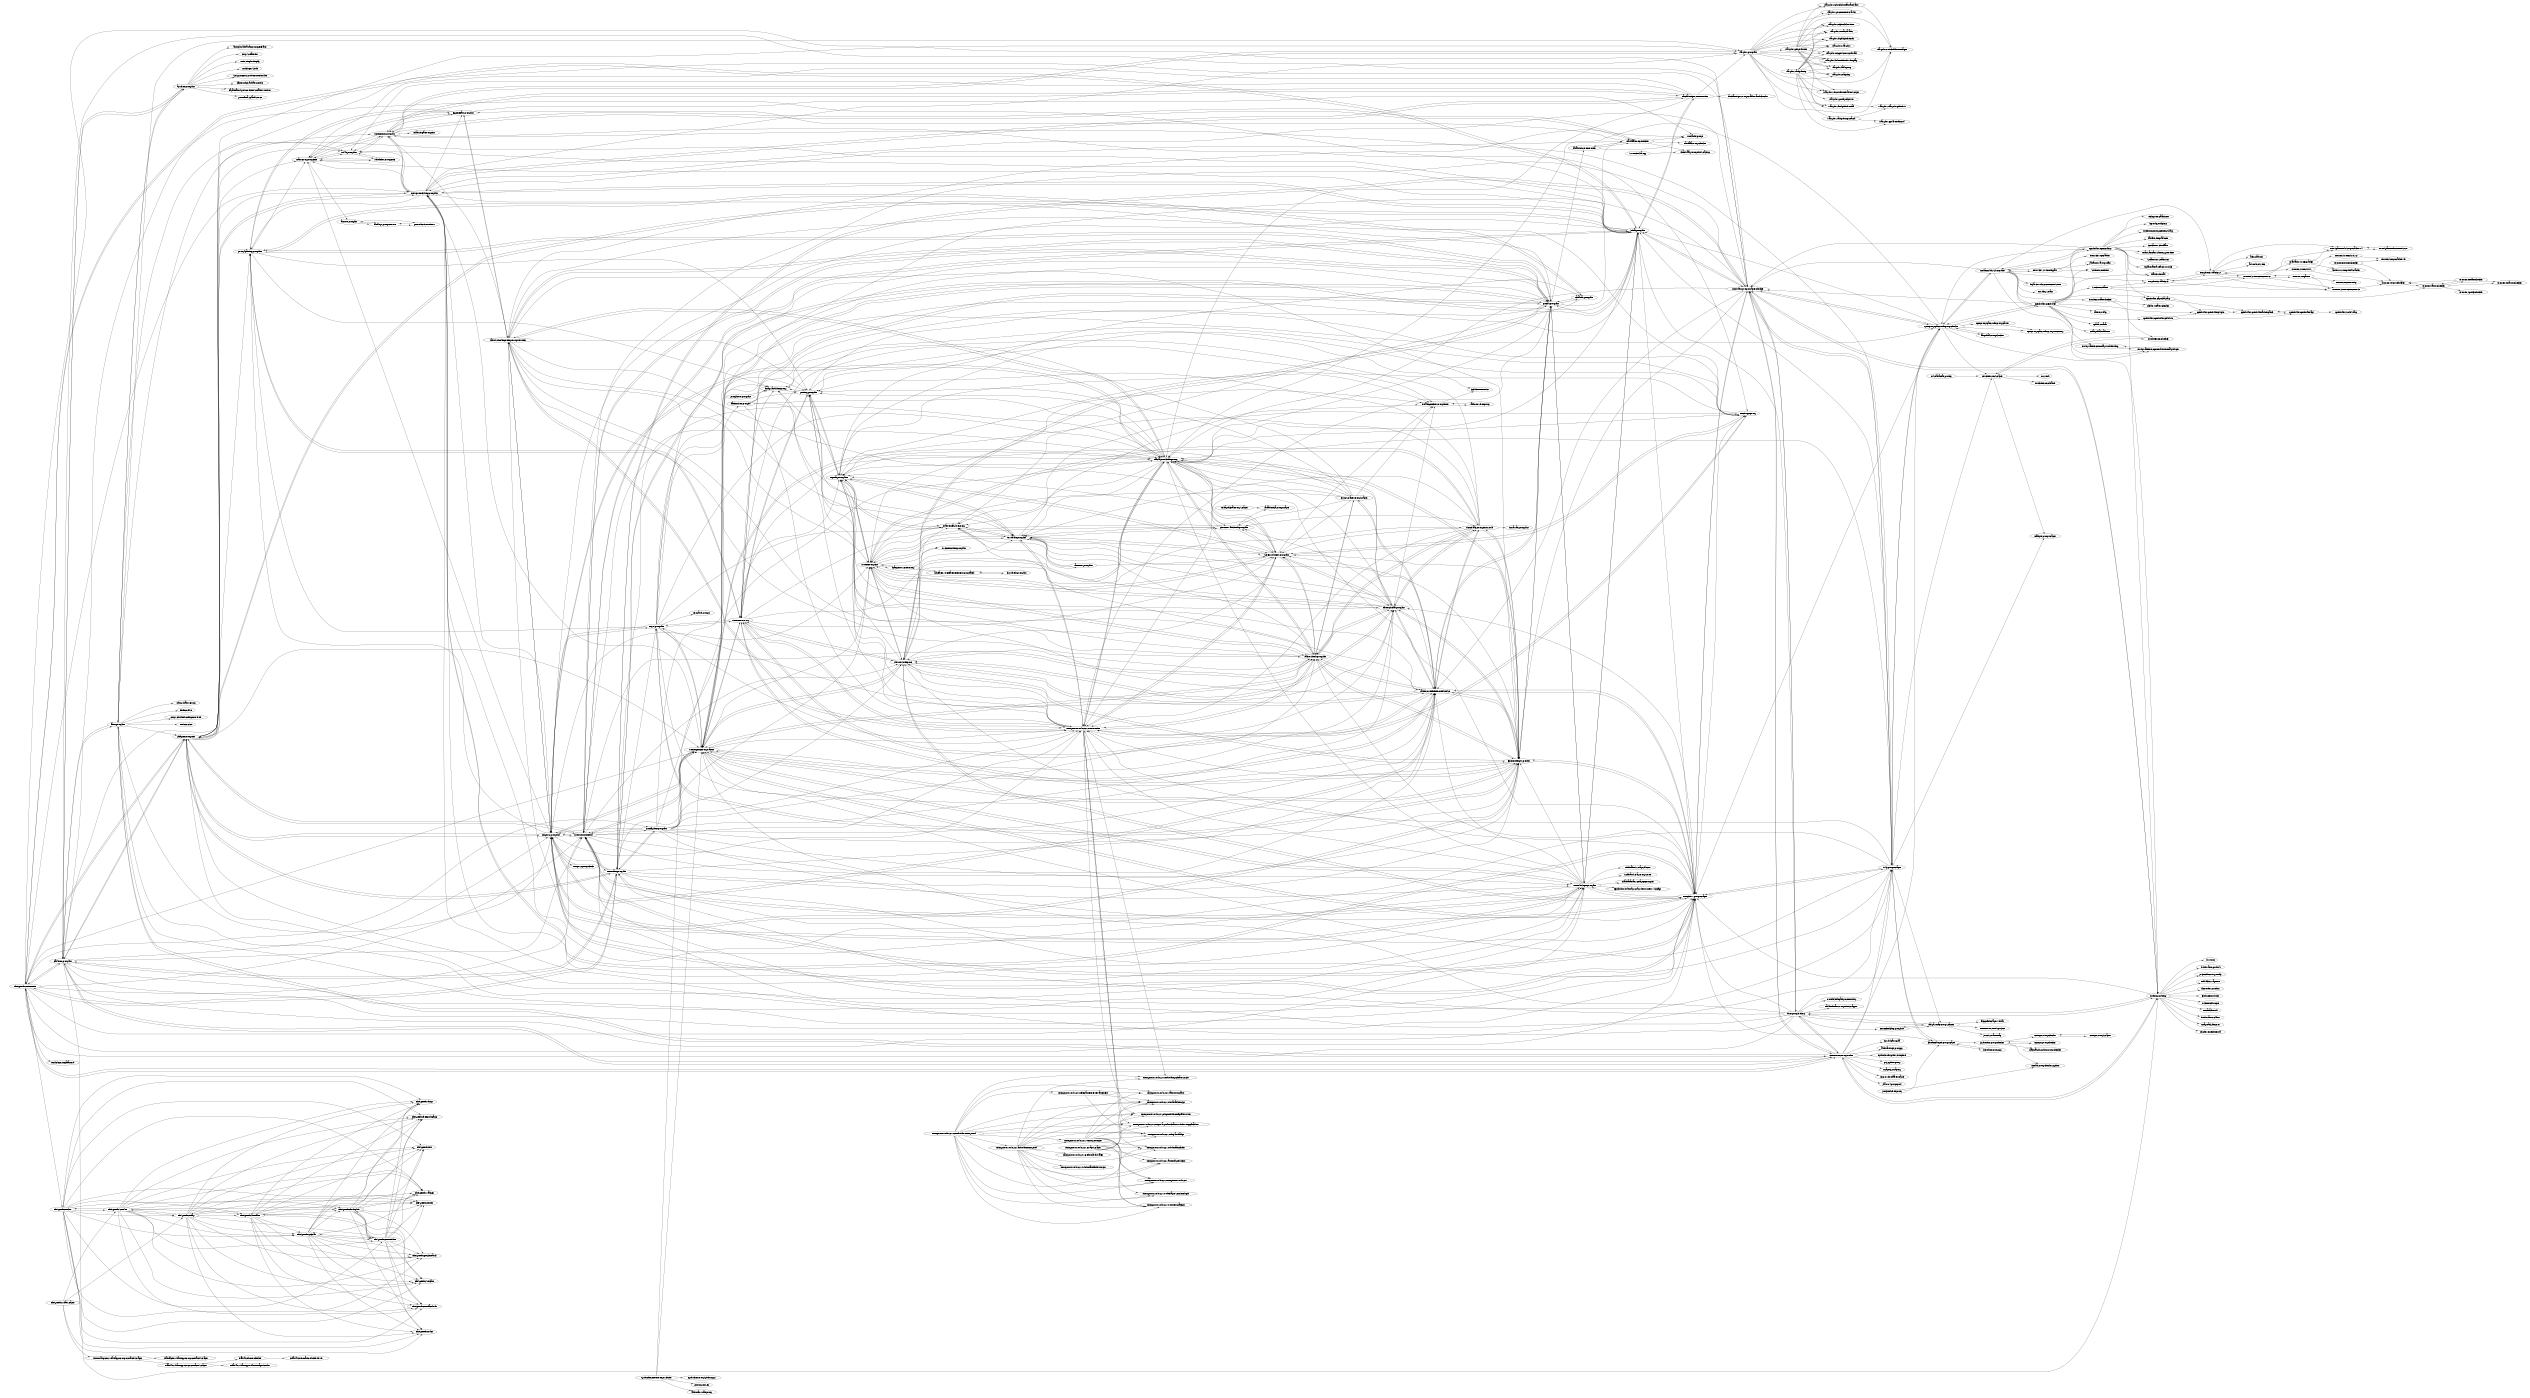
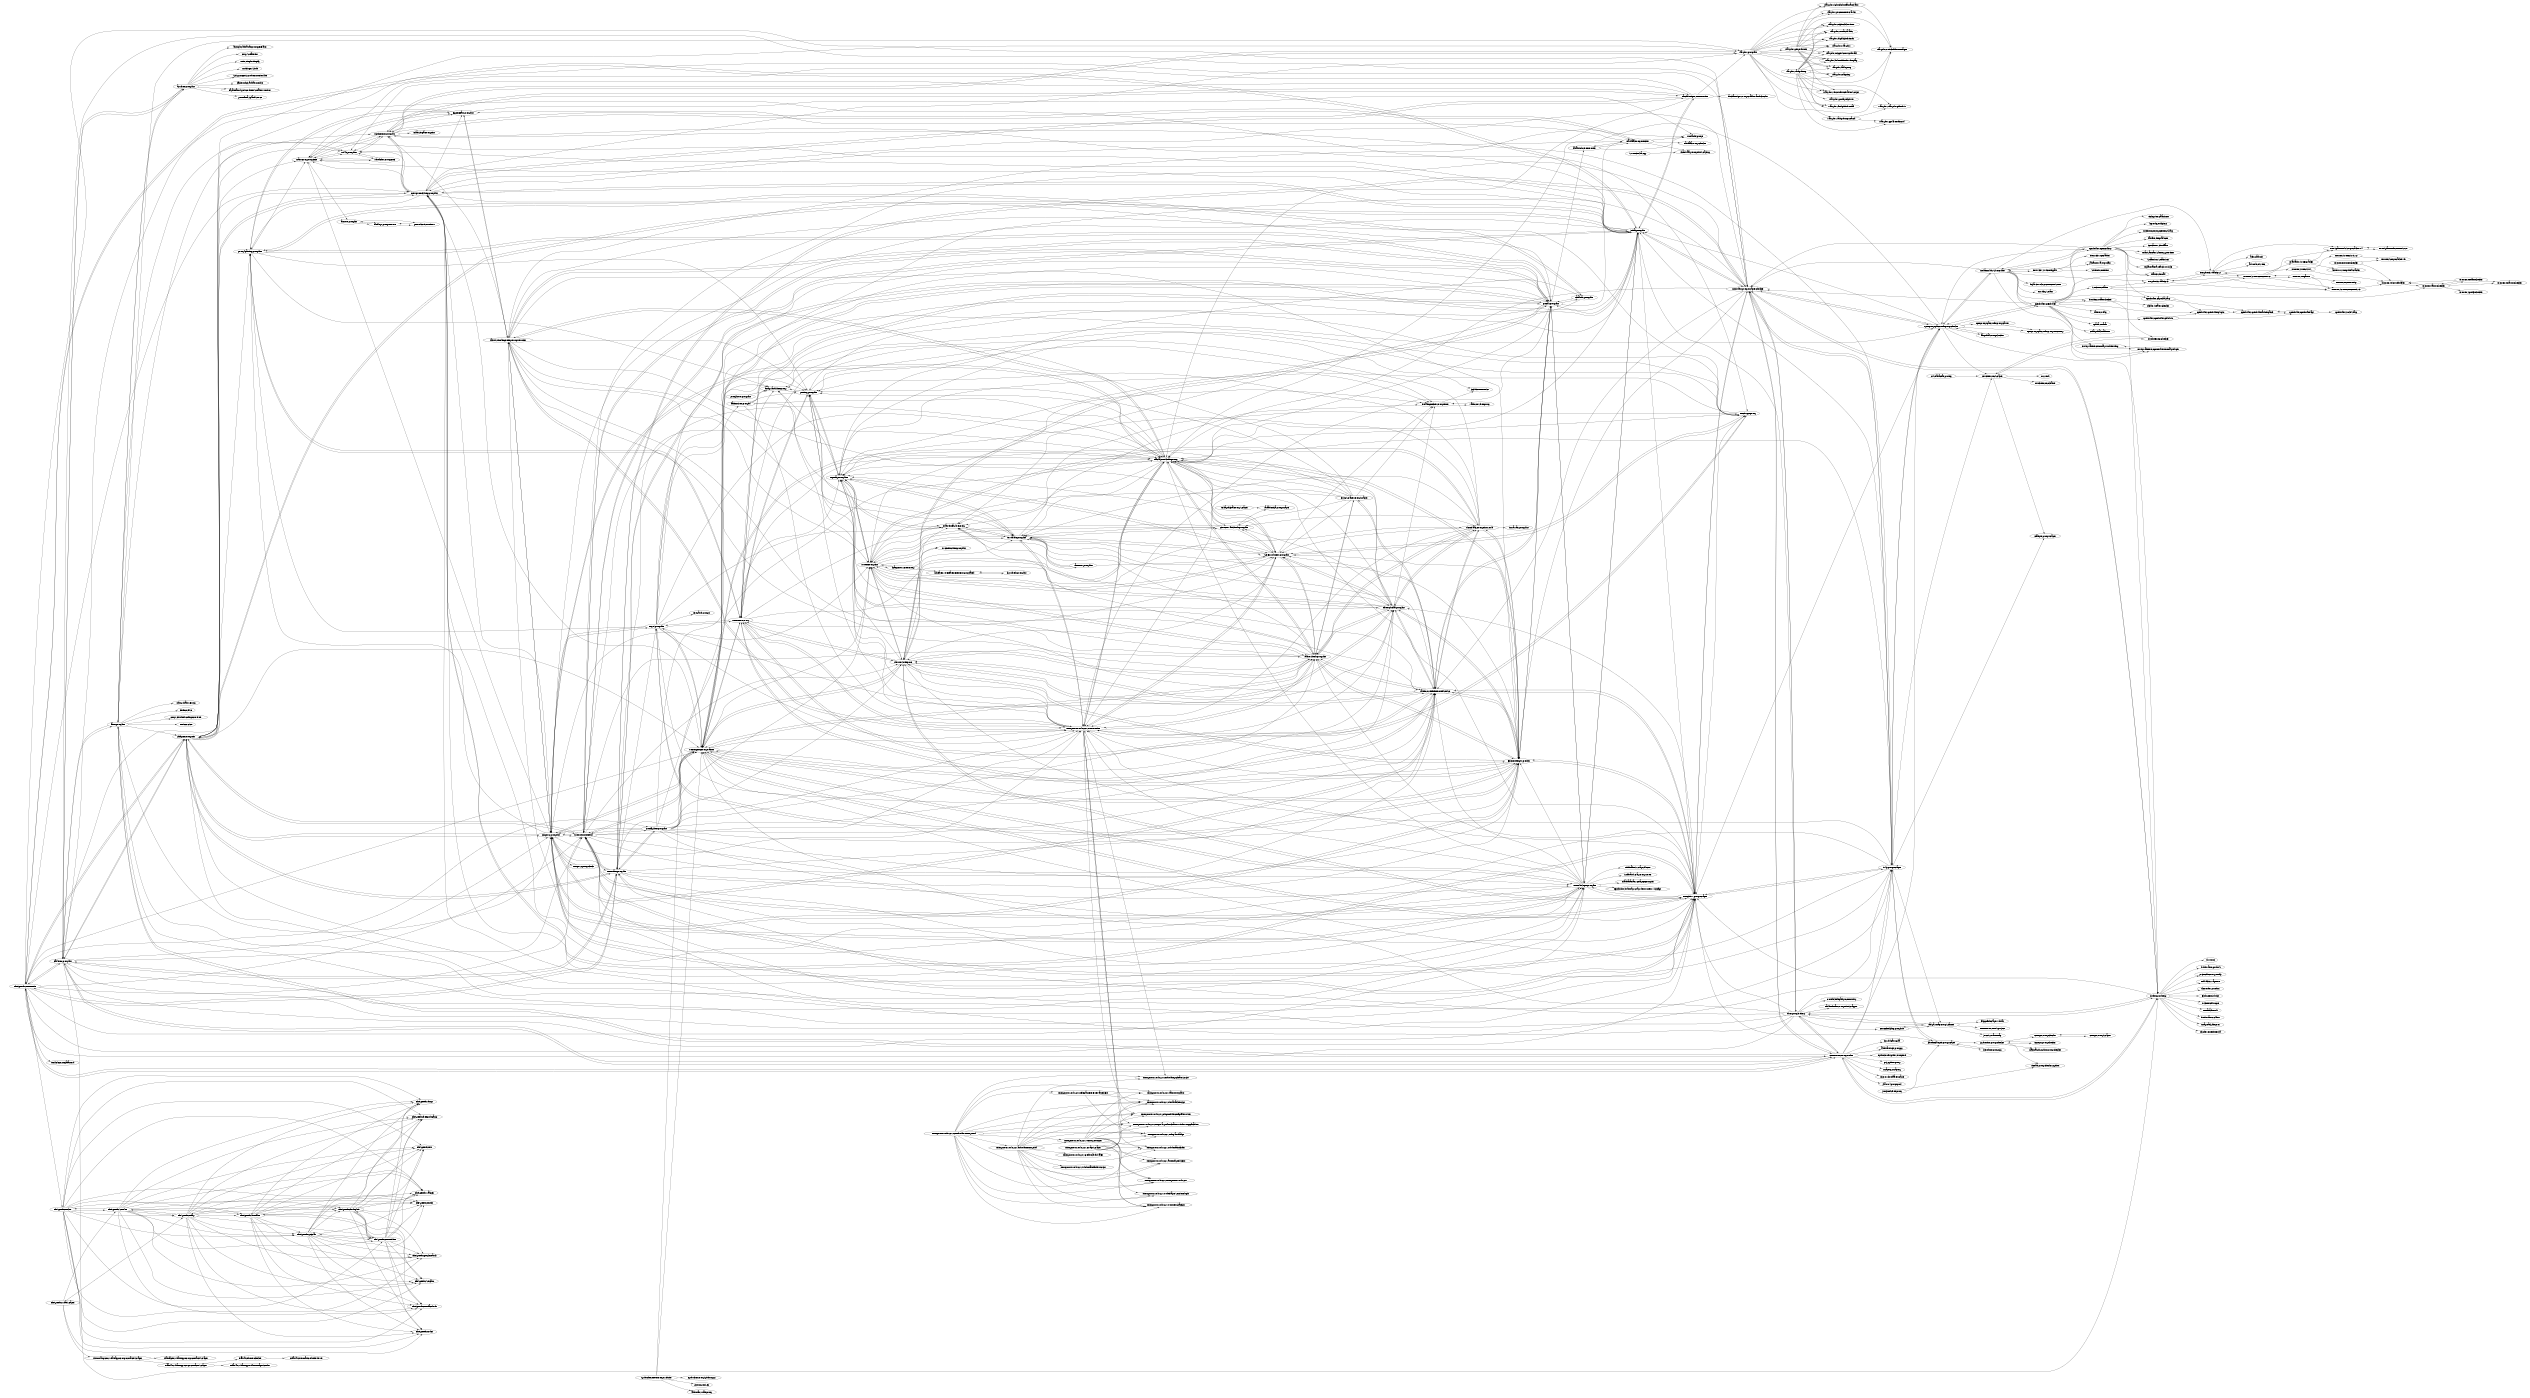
edge "rdavydov/find-github-email" -> "rdavydov/rdavydov.github.io": now "rdavydov/rarbg-dump" -> "rdavydov/rdavydov.github.io"
edge "openbullet/openbullet" -> "SirTenzin/OTP-Bot": now "openbullet/openbullet" -> "kzorin52/stealerchecker"
node "Aron-Tn/SMTP-CRACKER-V3": label "Aron-Tn/SMTP-CRACKER-V3" -> "Aron-Tn/SMTP-CHECKERS-V3"
